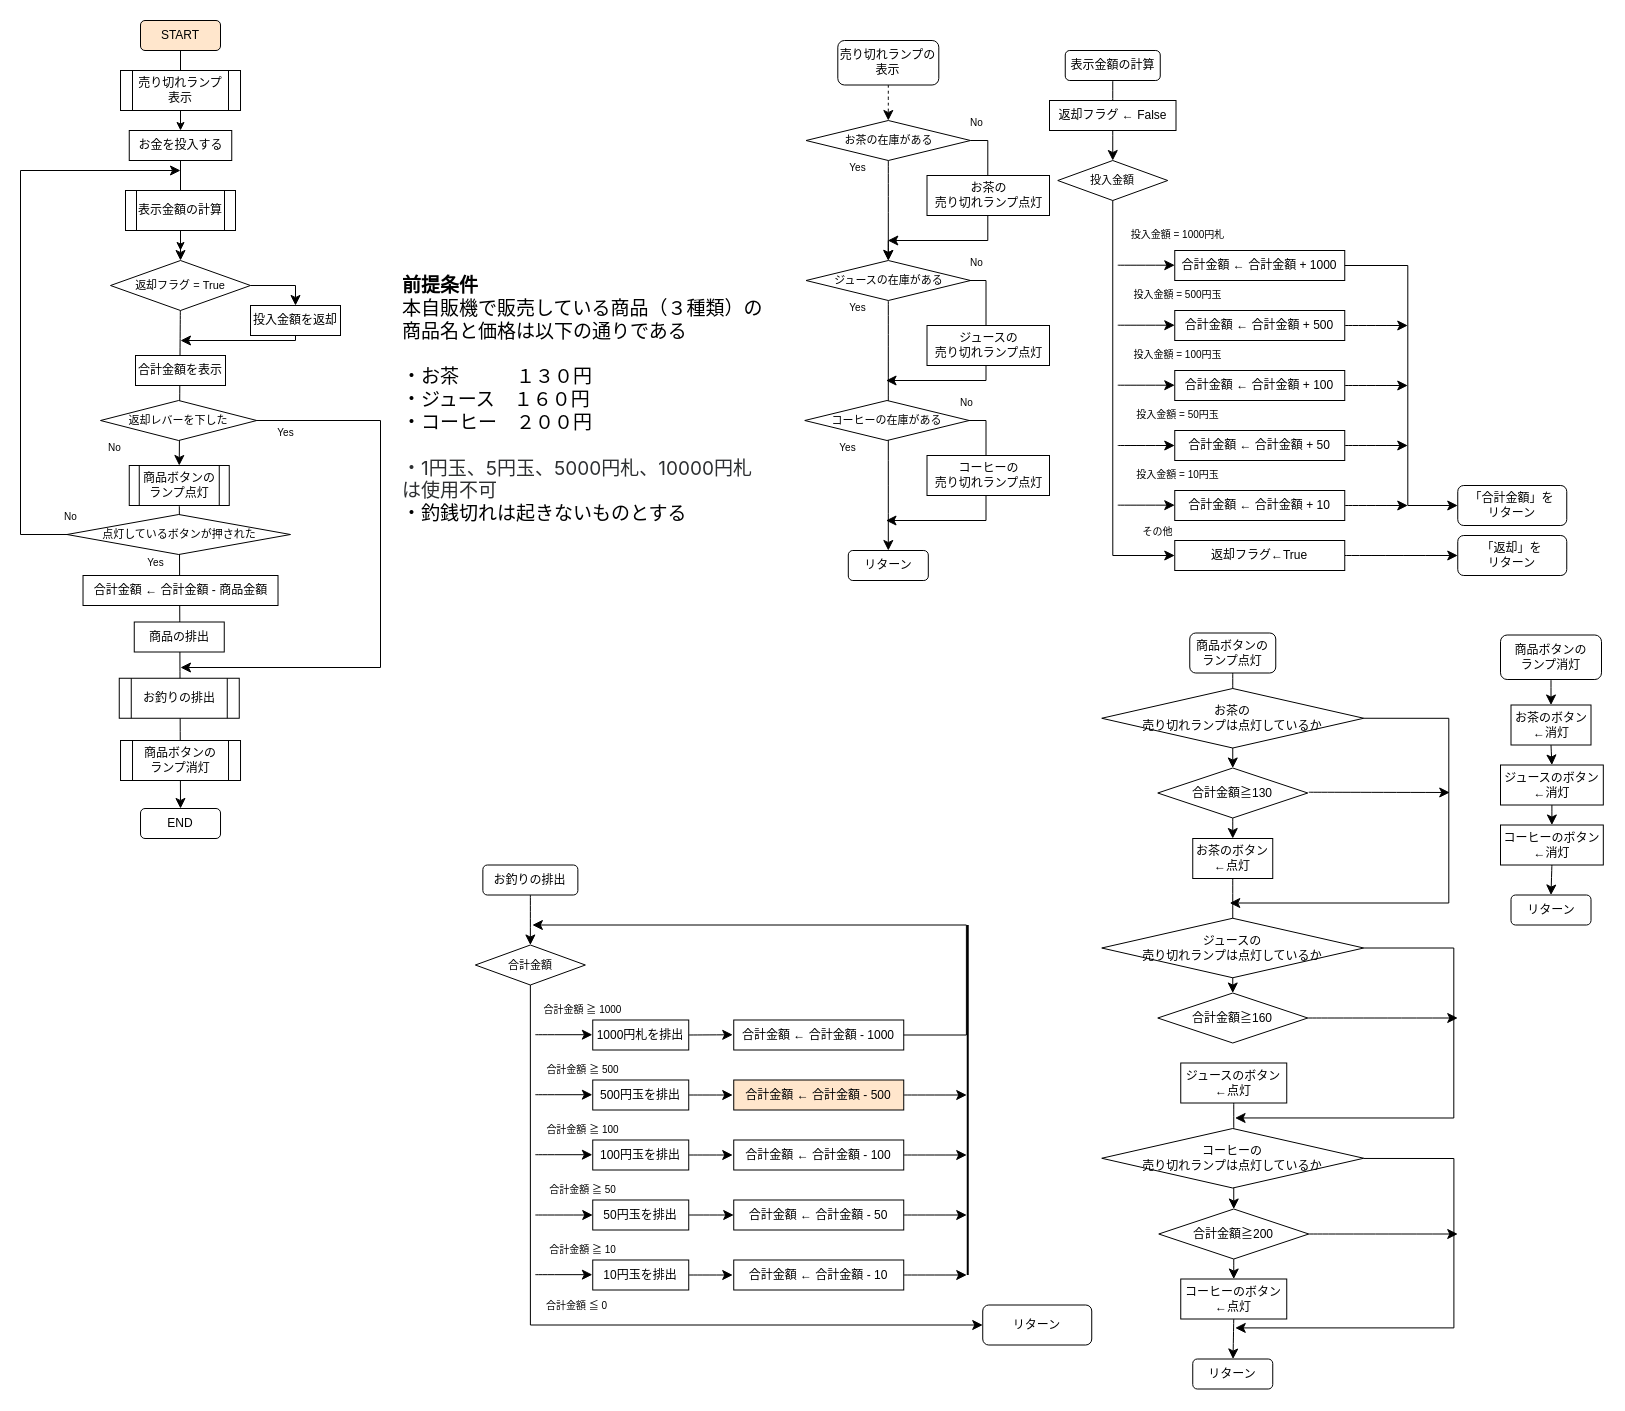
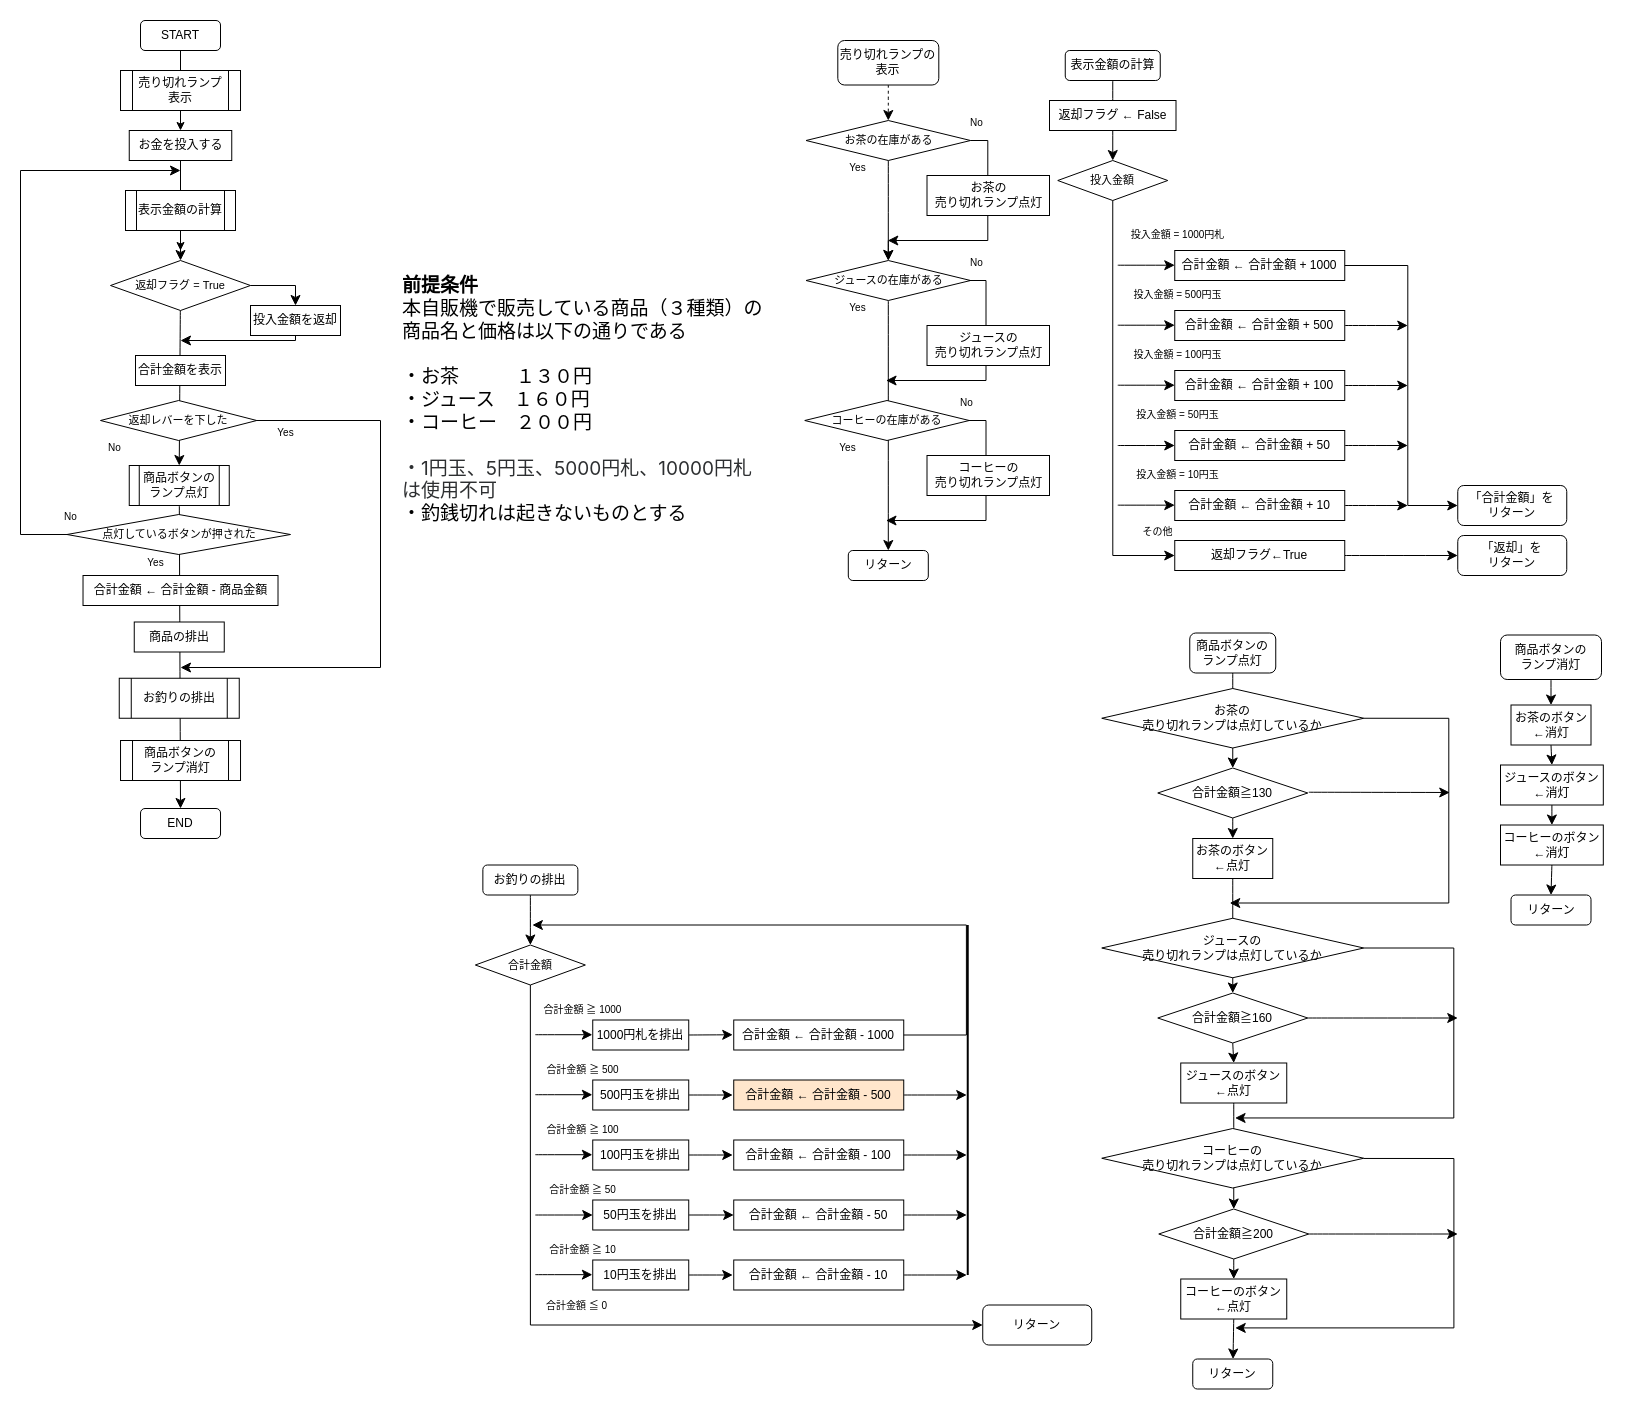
node "START": fillcolor #ffe6cc -> #ffffff
edge "合計金額≧160" -> "ジュースのボタン←点灯": added
